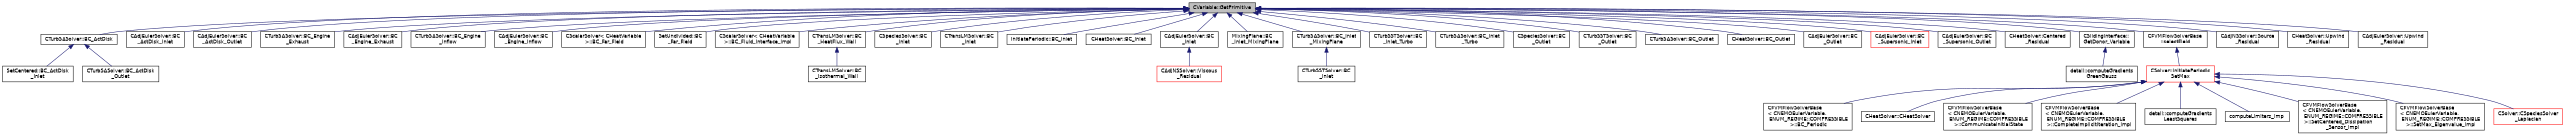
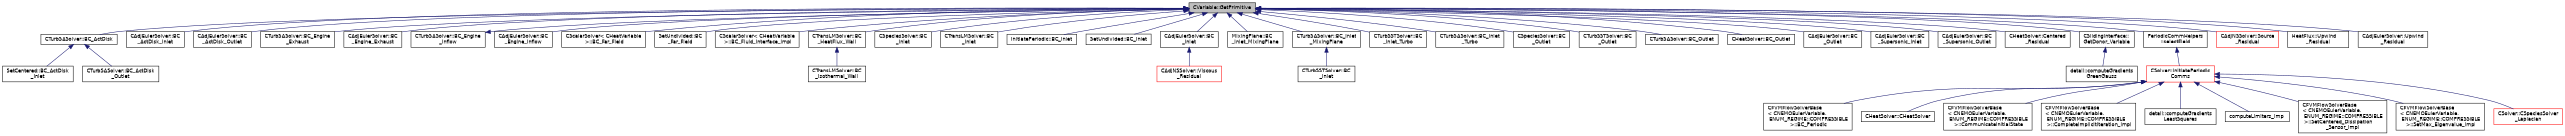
edge "CTurbSASolver::BC_Engine _Inflow" -> "CVariable::GetPrimitive": reversed
node "CHeatSolver::BC_Inlet": label "CHeatSolver::BC_Inlet" -> "SetUndivided::BC_Inlet"
node "CAdjEulerSolver::BC _Supersonic_Inlet": color red -> black
node "CFVMFlowSolverBase ::selectField": label "CFVMFlowSolverBase ::selectField" -> "PeriodicCommHelpers ::selectField"
node "CAdjNSSolver::Source _Residual": color black -> red
node "CHeatSolver::Upwind _Residual": label "CHeatSolver::Upwind _Residual" -> "HeatFlux::Upwind _Residual"
node "CSolver::InitiatePeriodic SetMax": label "CSolver::InitiatePeriodic SetMax" -> "CSolver::InitiatePeriodic Comms"
